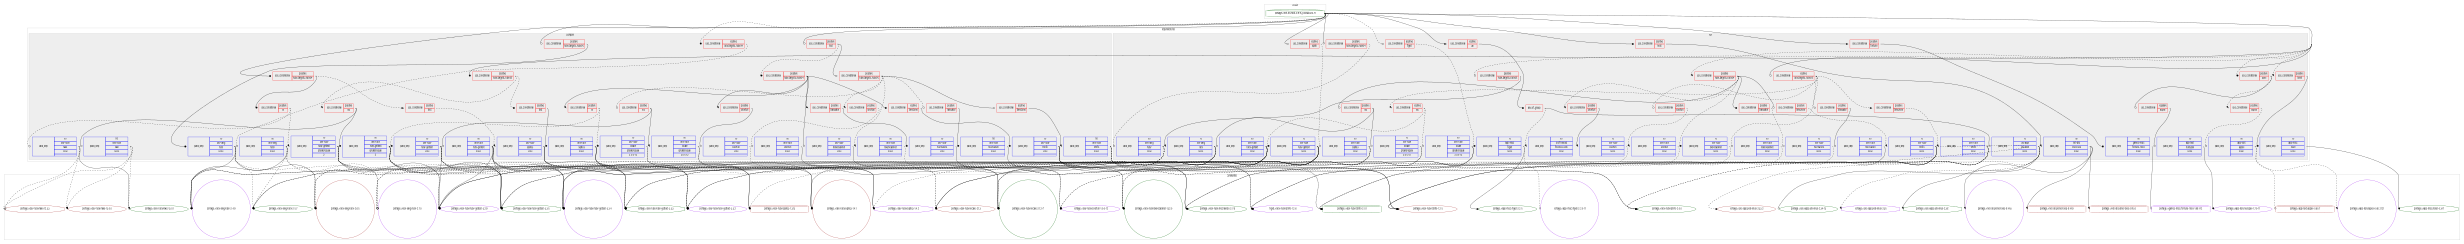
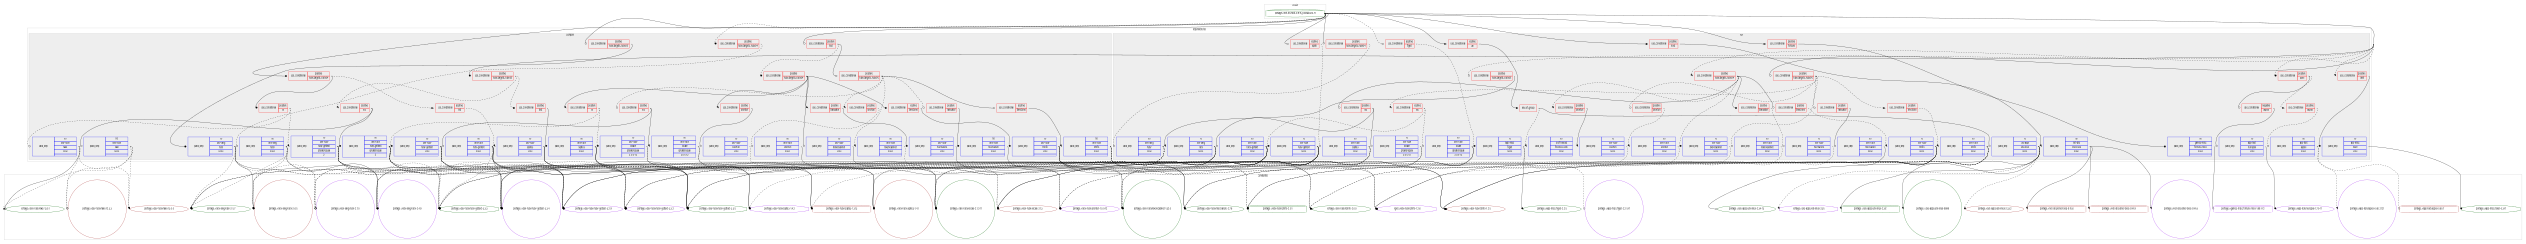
node "portage://dev-ruby/rake-12.3.3": shape octagon -> circle
node "portage://sys-apps/util-linux-9999": added
node "portage://sys-apps/util-linux-2.35.1": shape octagon -> cylinder
